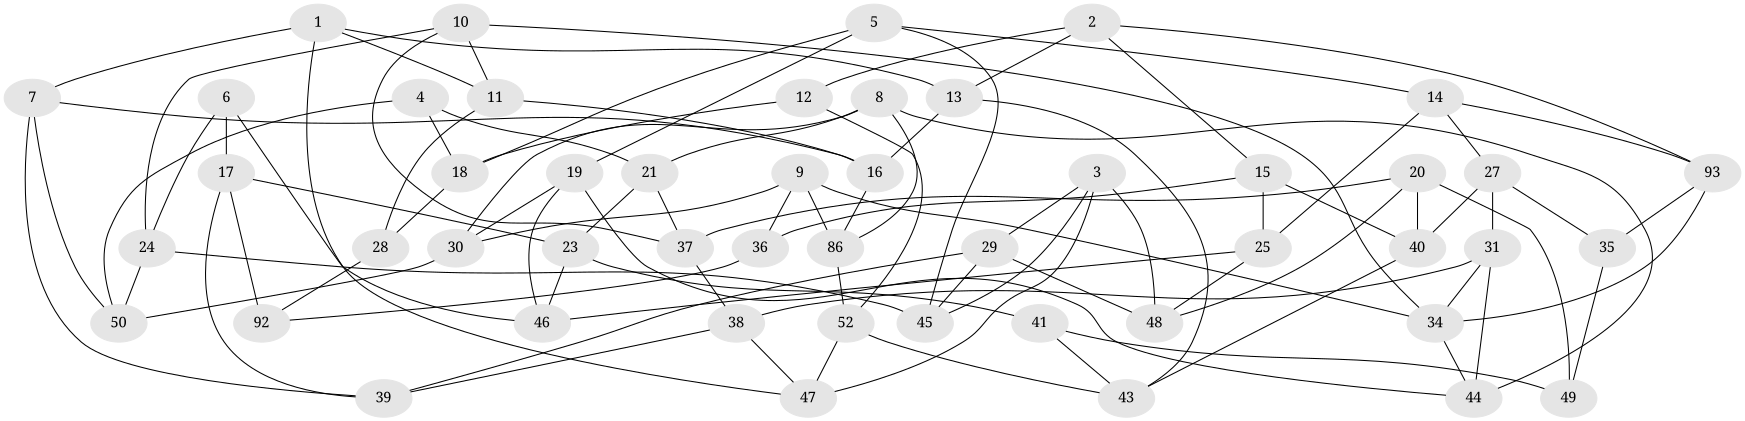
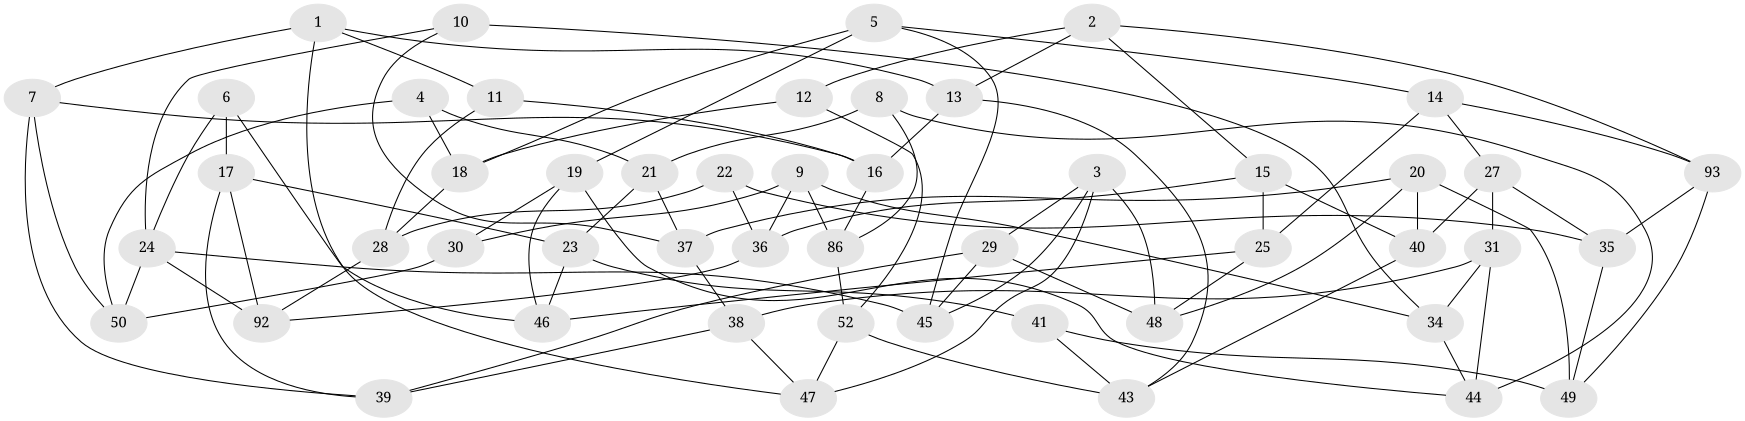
edge "10" -- "11": removed
edge "8" -- "30": removed
node "22": added
edge "24" -- "92": added
edge "93" -- "34": now "93" -- "49"
